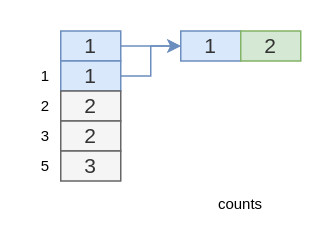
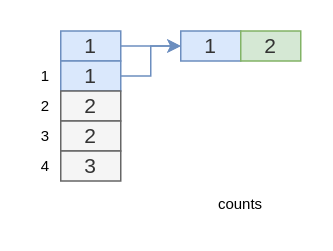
node "5": label "5" -> "4"
